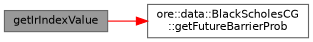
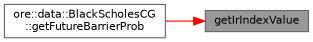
edge "getIrIndexValue" -> "ore::data::BlackScholesCG ::getFutureBarrierProb": reversed
